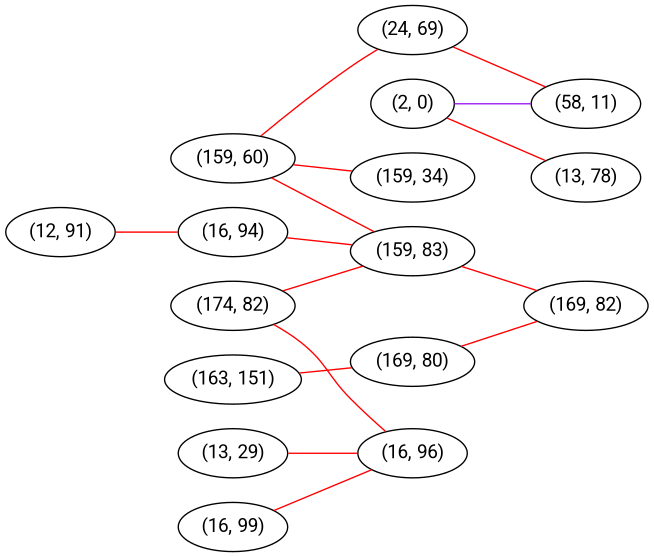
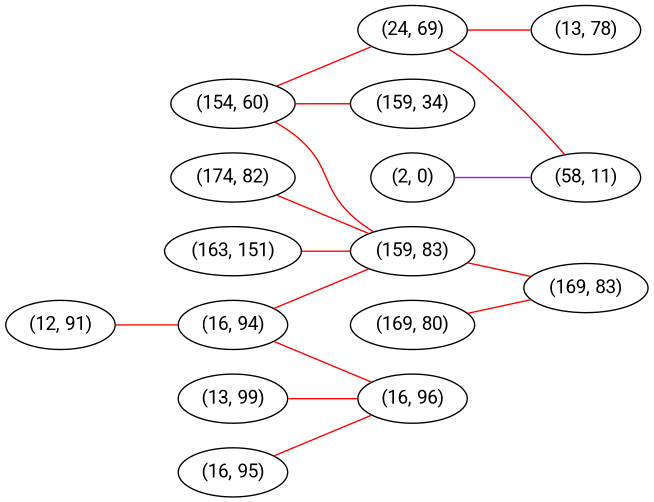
edge "(2, 0)" -- "(13, 78)": now "(24, 69)" -- "(13, 78)"
node "(159, 60)": label "(159, 60)" -> "(154, 60)"
node "(169, 82)": label "(169, 82)" -> "(169, 83)"
edge "(169, 80)" -- "(163, 151)": now "(159, 83)" -- "(163, 151)"
edge "(174, 82)" -- "(16, 96)": now "(16, 94)" -- "(16, 96)"
node "(13, 29)": label "(13, 29)" -> "(13, 99)"
node "(16, 99)": label "(16, 99)" -> "(16, 95)"
